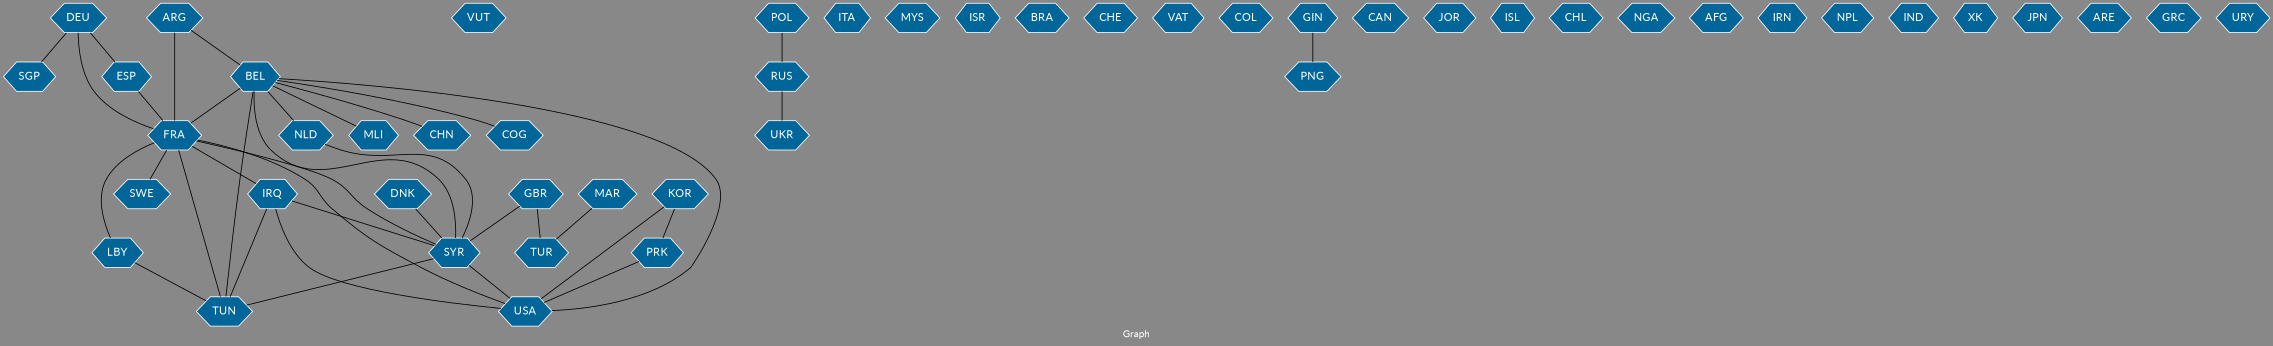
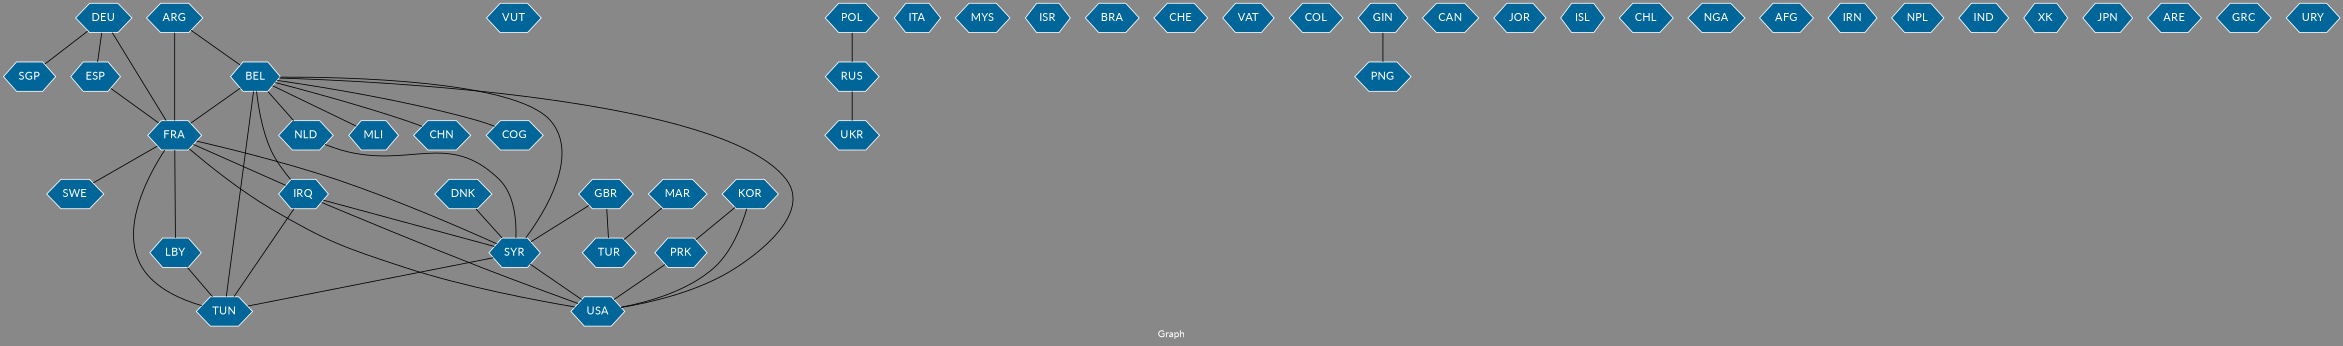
edge "BEL" -- "IRQ": added
